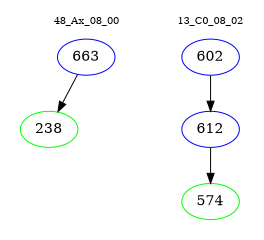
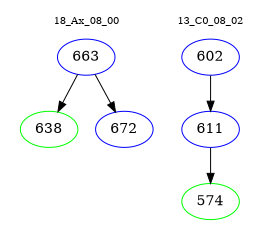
cluster "48_Ax_08_00": label "48_Ax_08_00" -> "18_Ax_08_00"
node "238": label "238" -> "638"
node "672": added
node "612": label "612" -> "611"
